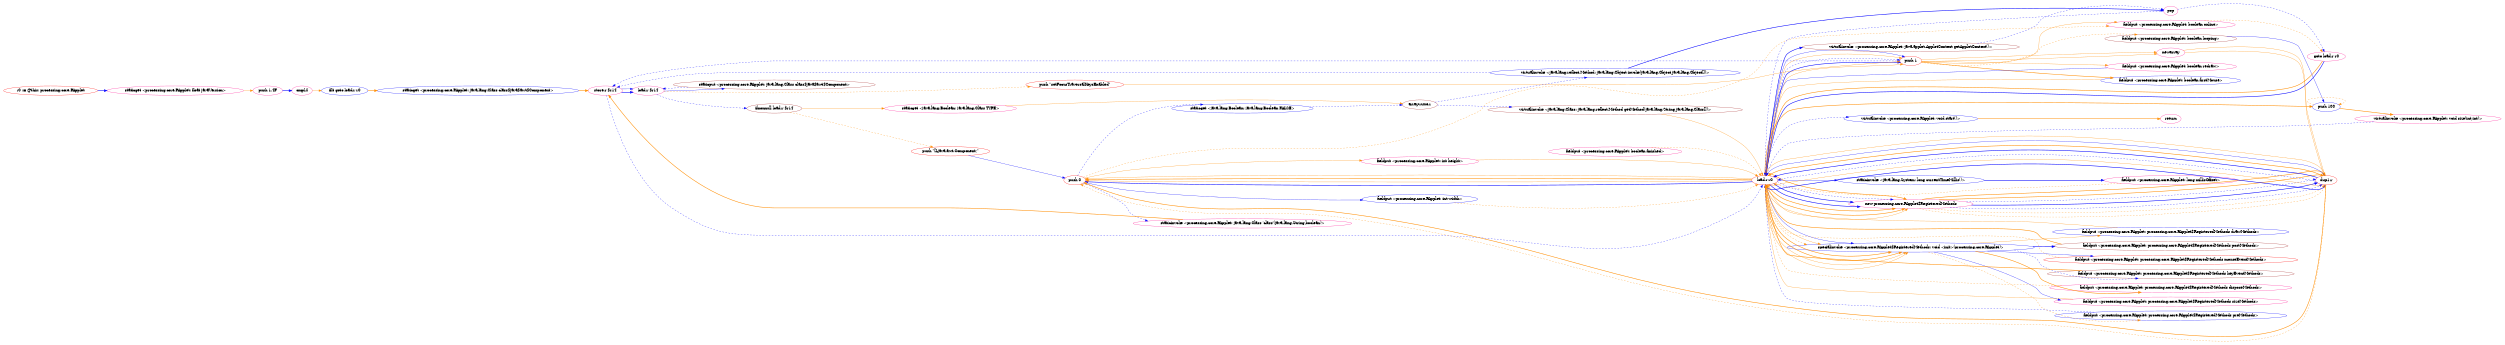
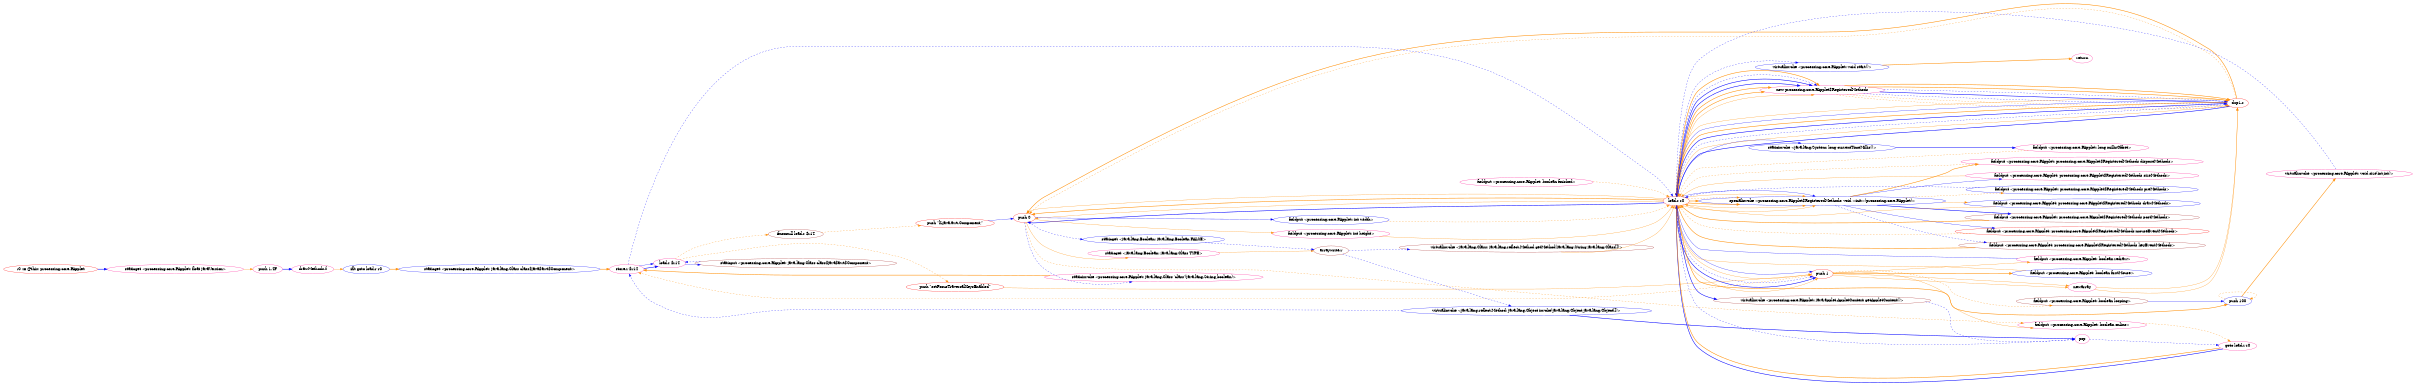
edge "push 1" -> "store.r $r14": color blue -> darkorange
node "cmpl.f": label "cmpl.f" -> "drawMethods.f"
edge "load.r $r14" -> "ifnonnull load.r $r14": color blue -> darkorange
edge "ifnonnull load.r $r14" -> "staticget <java.lang.Boolean: java.lang.Class TYPE>": now "push 0" -> "staticget <java.lang.Boolean: java.lang.Class TYPE>"
